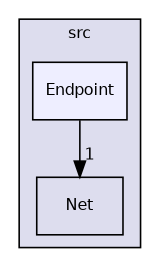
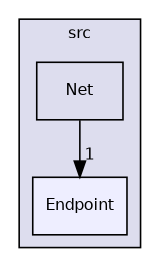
edge "Endpoint" -> "Net": reversed
